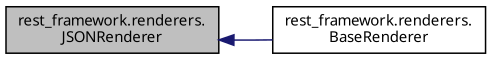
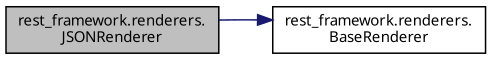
edge "rest_framework.renderers. BaseRenderer" -> "rest_framework.renderers. JSONRenderer": reversed
